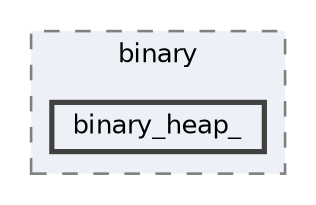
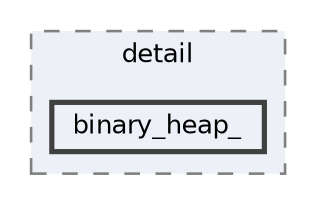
cluster "binary": label "binary" -> "detail"
